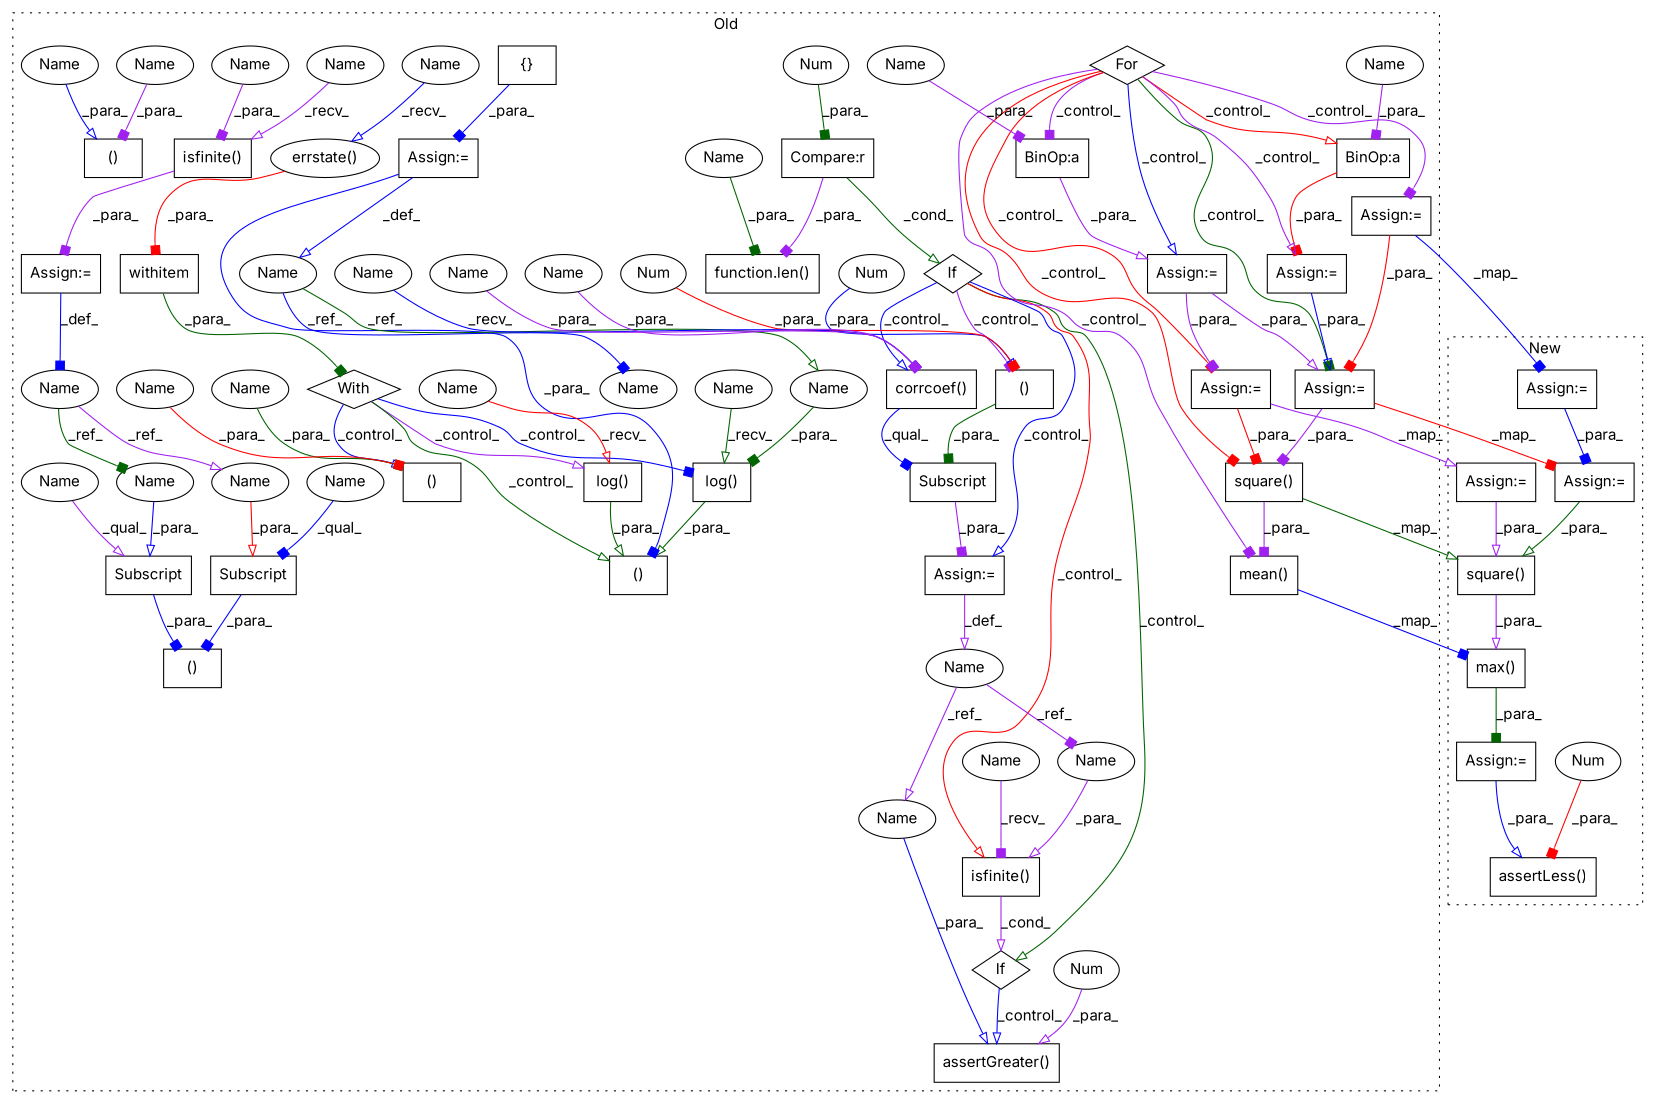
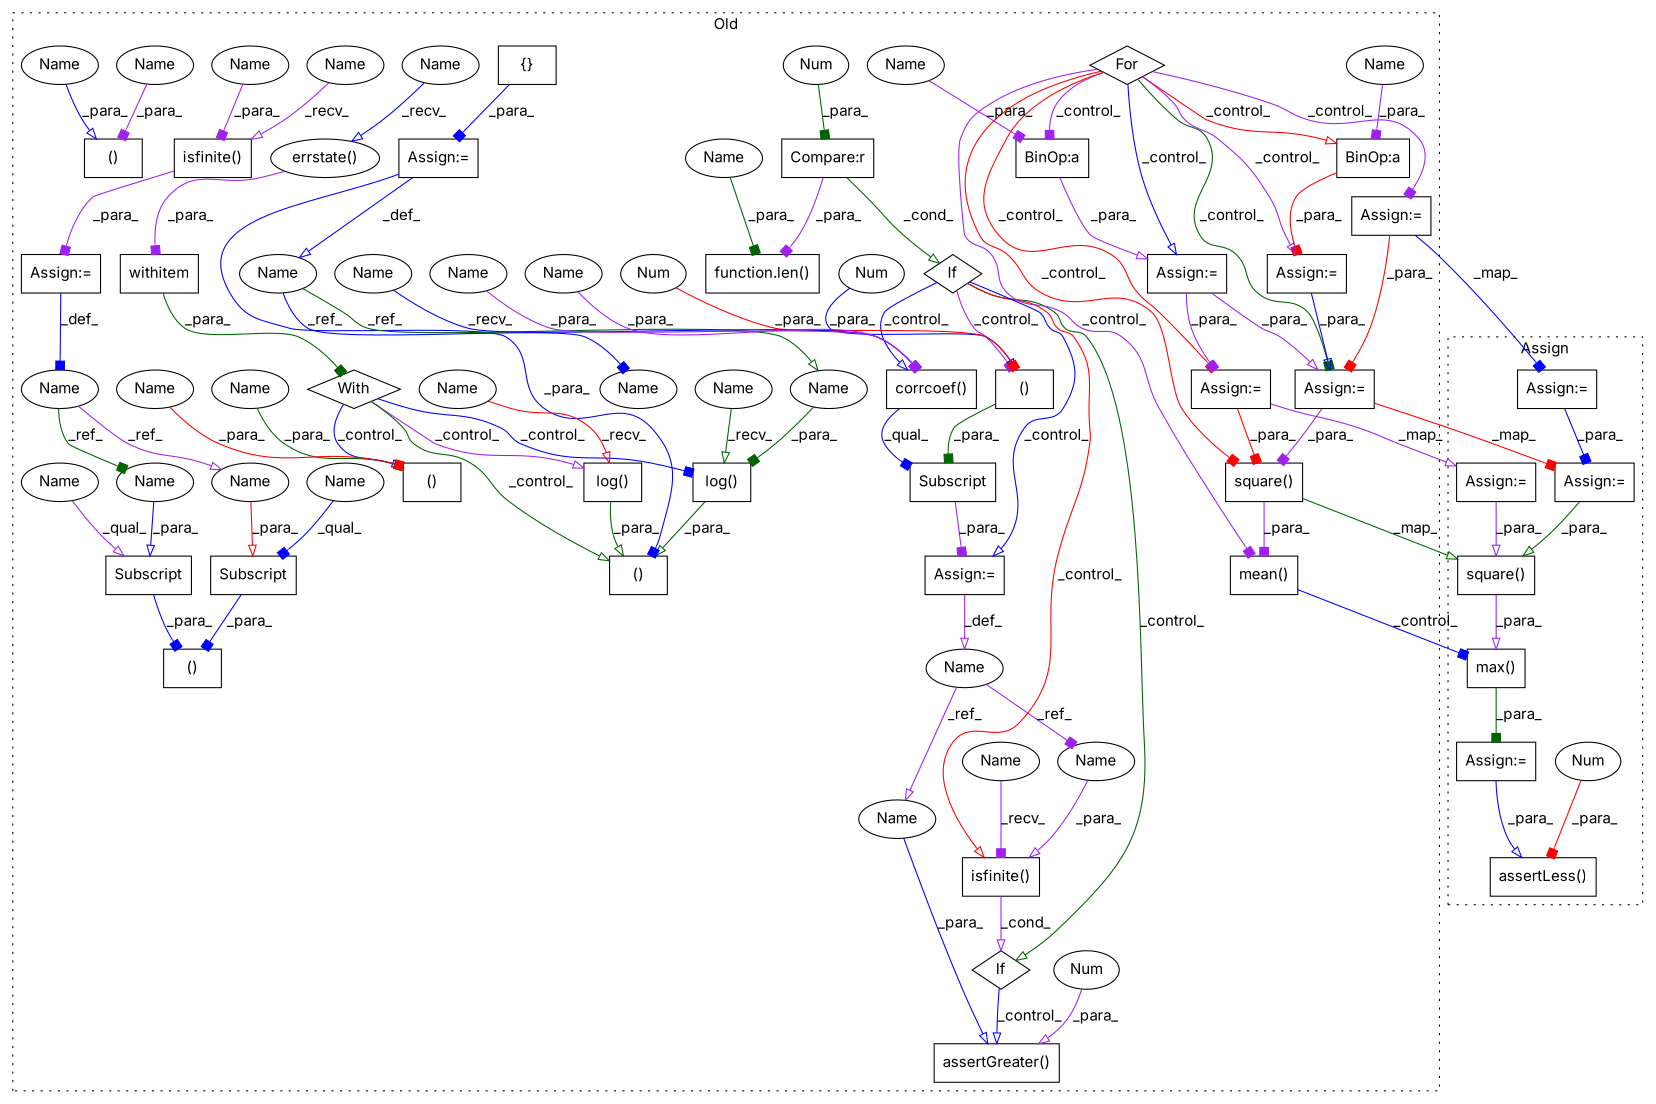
edge "errstate()" -> "withitem": color red -> purple
cluster "New": label "New" -> "Assign"
edge "mean()" -> "max()": label "_map_" -> "_control_"
